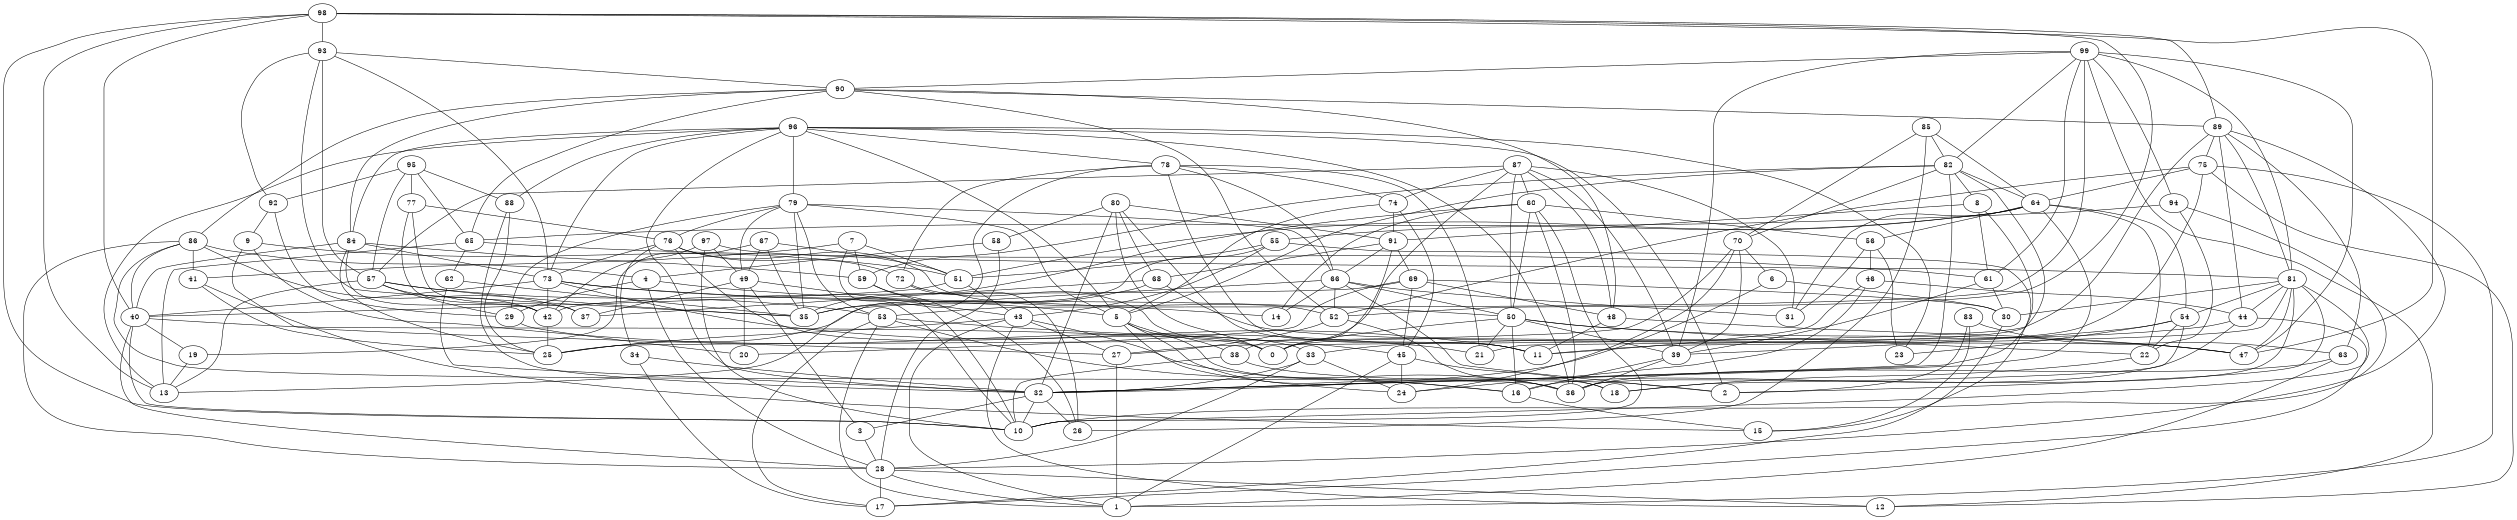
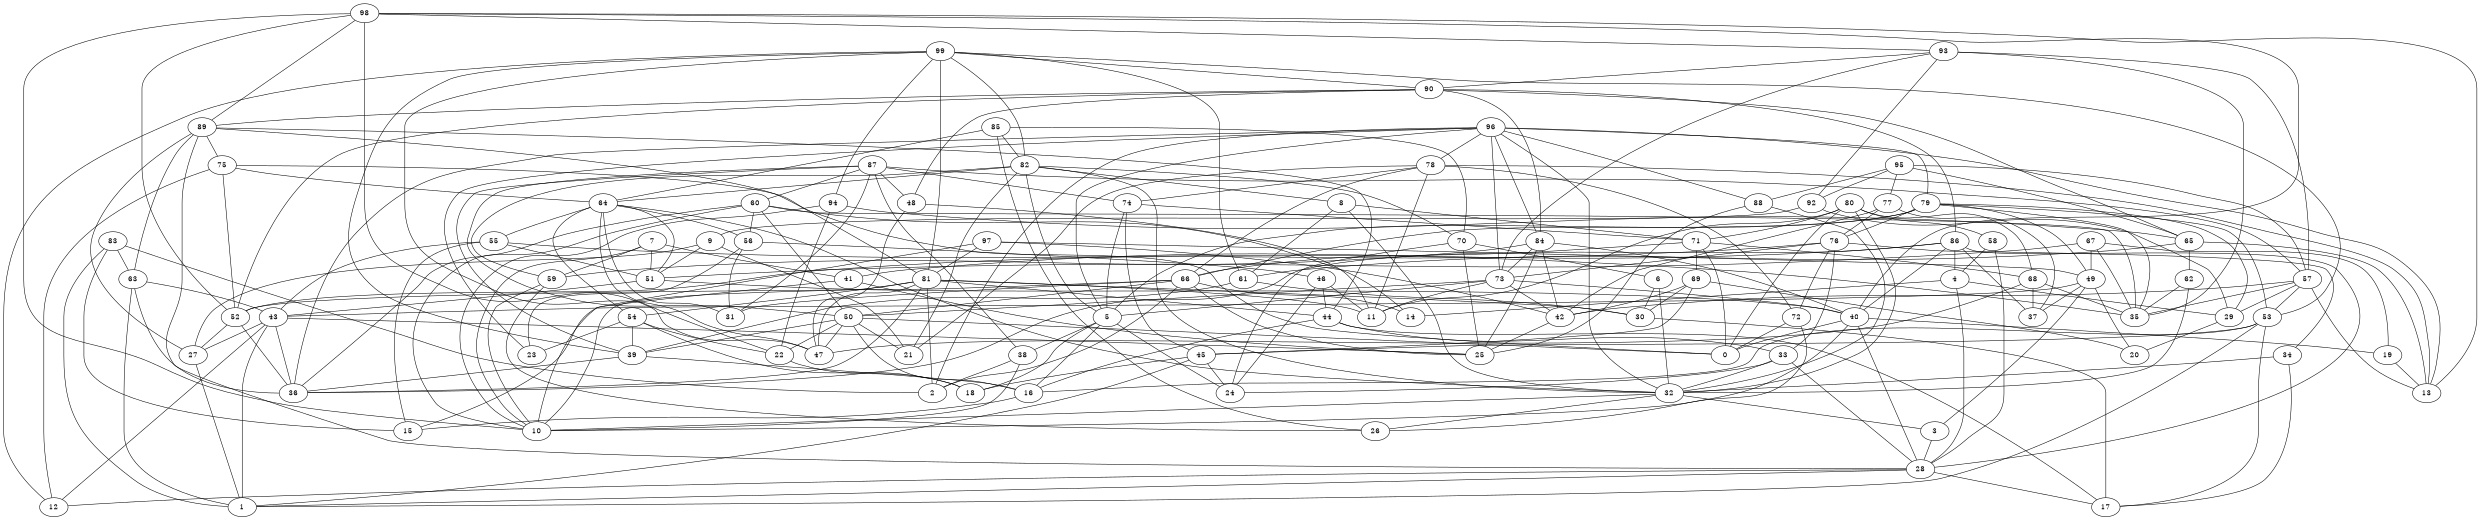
node "91": label "91" -> "71"
edge "69" -- "48": removed
edge "63" -- "43": added
edge "70" -- "39": removed
edge "75" -- "1": now "83" -- "1"
